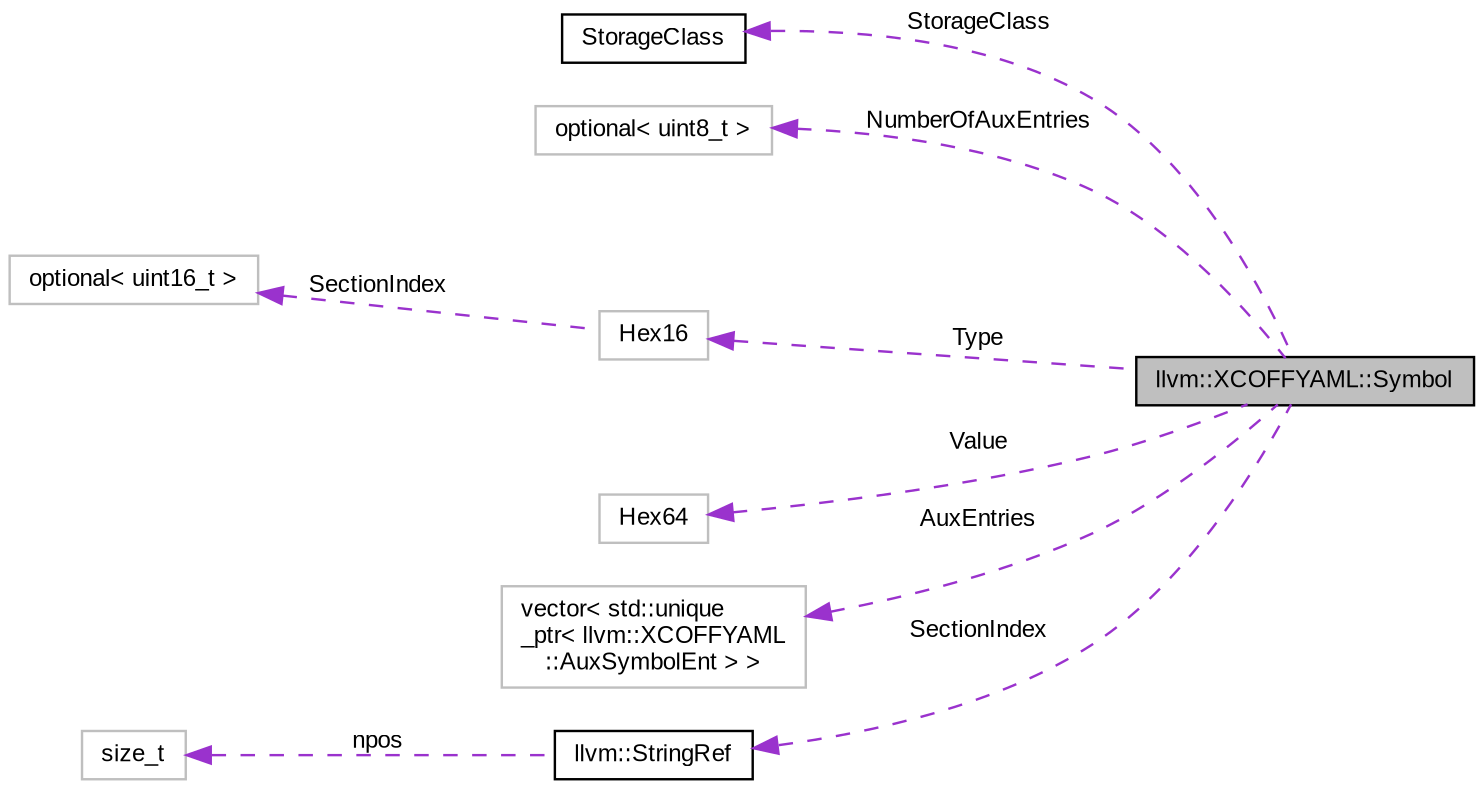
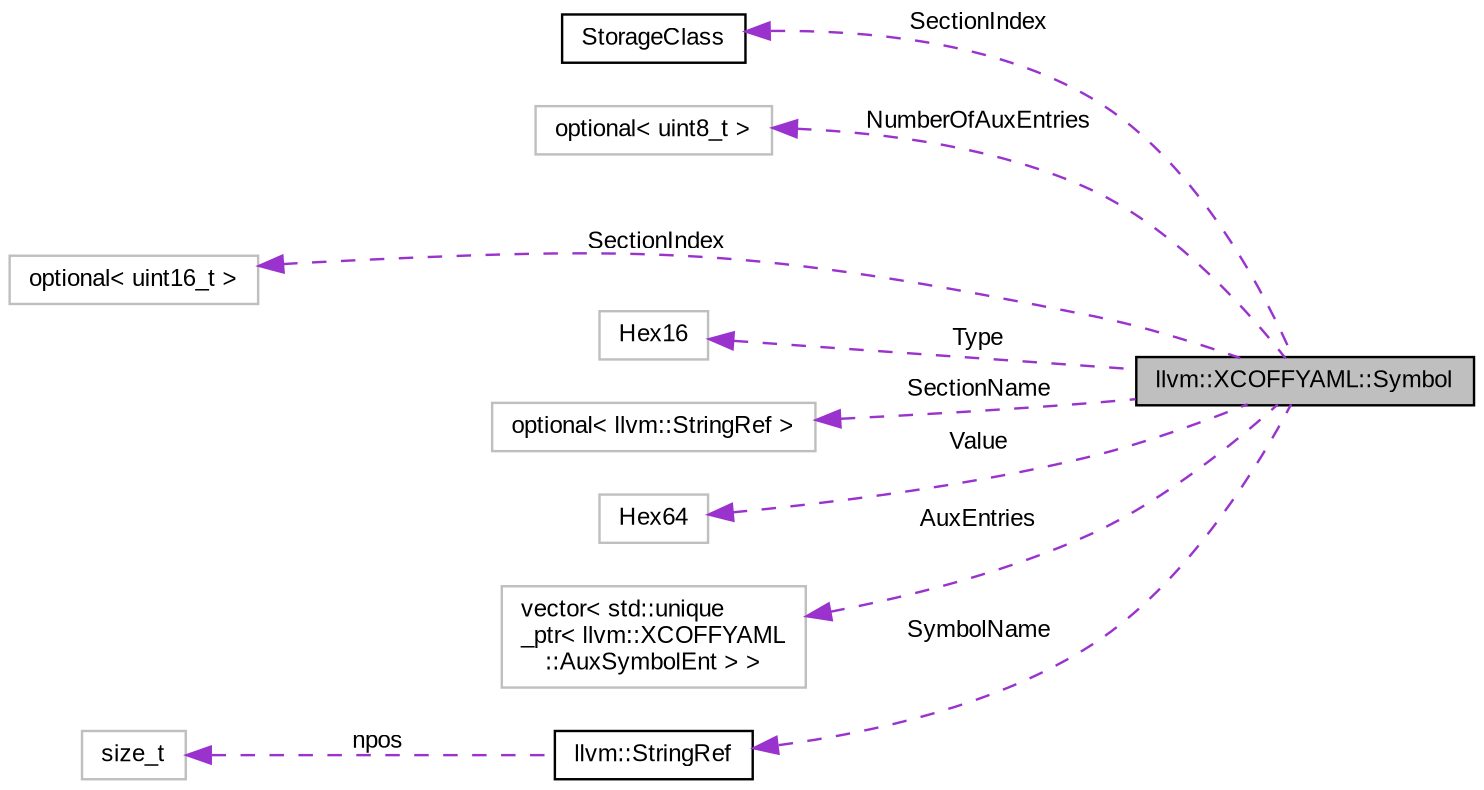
edge "llvm::XCOFFYAML::Symbol" -> "StorageClass": label " StorageClass" -> " SectionIndex"
edge "Hex16" -> "optional< uint16_t >": now "llvm::XCOFFYAML::Symbol" -> "optional< uint16_t >"
node "optional< llvm::StringRef >": added
edge "llvm::XCOFFYAML::Symbol" -> "llvm::StringRef": label " SectionIndex" -> " SymbolName"
